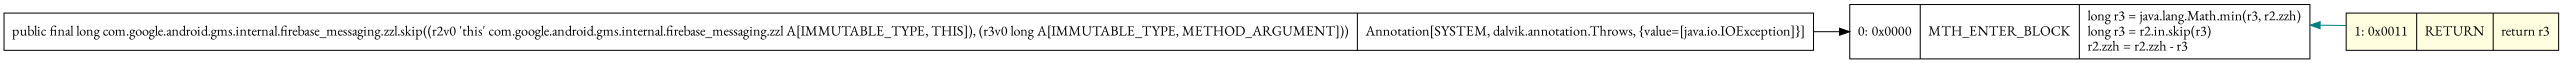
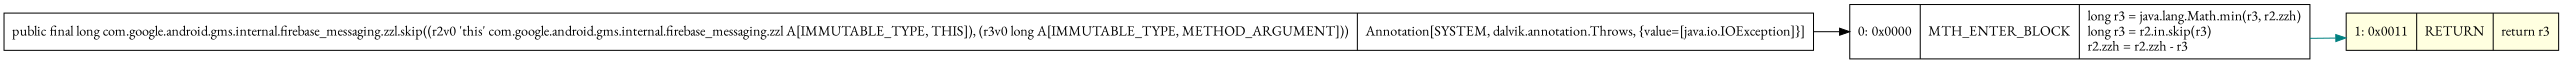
edge "1: 0x0011" -> "0: 0x0000": reversed
